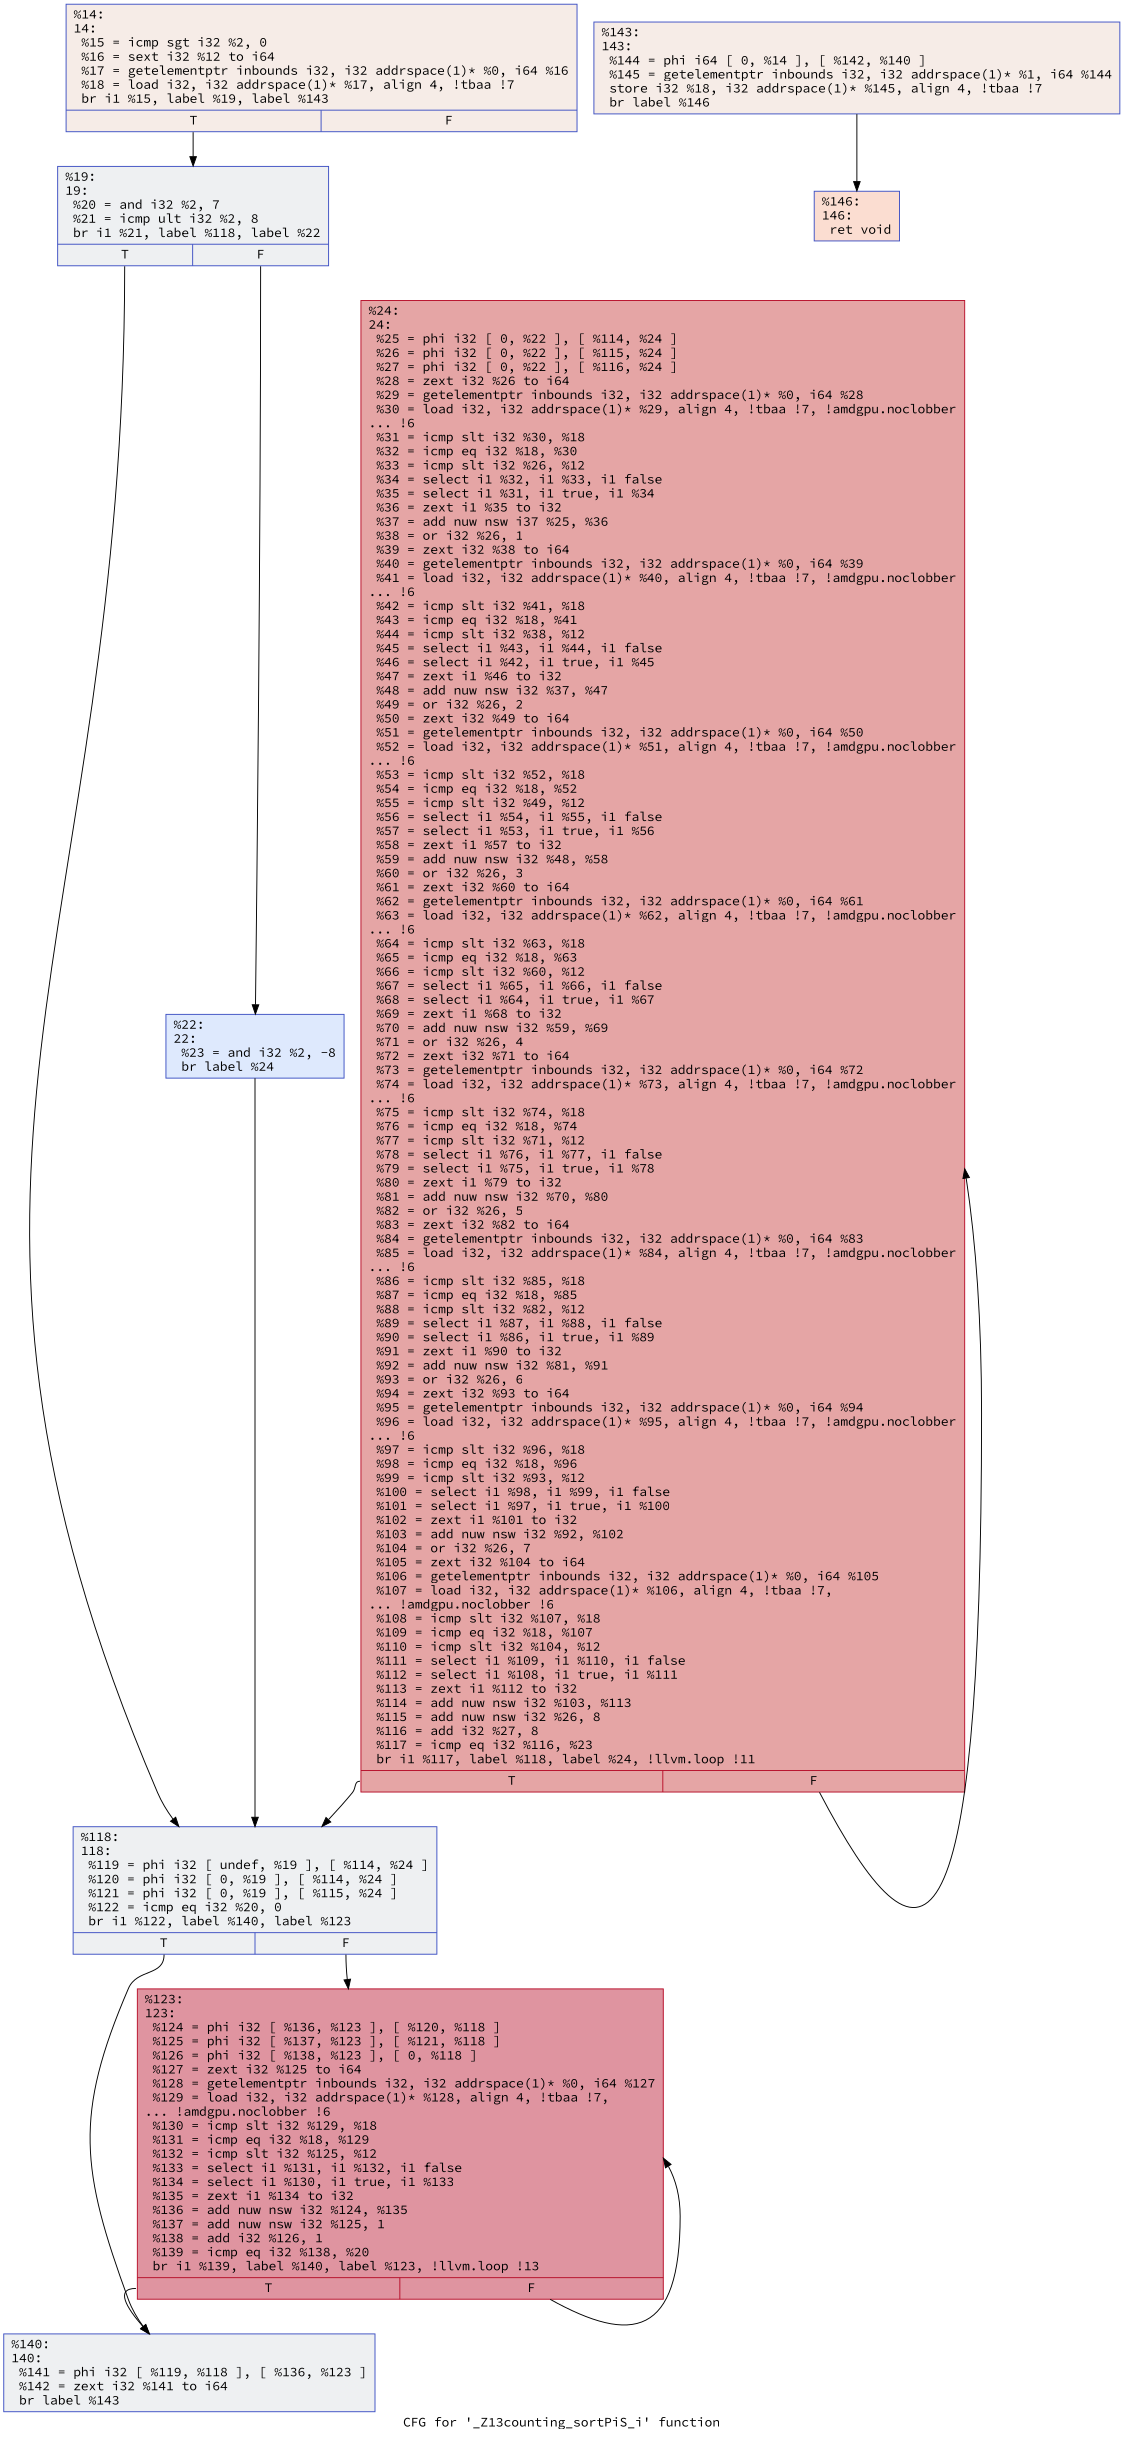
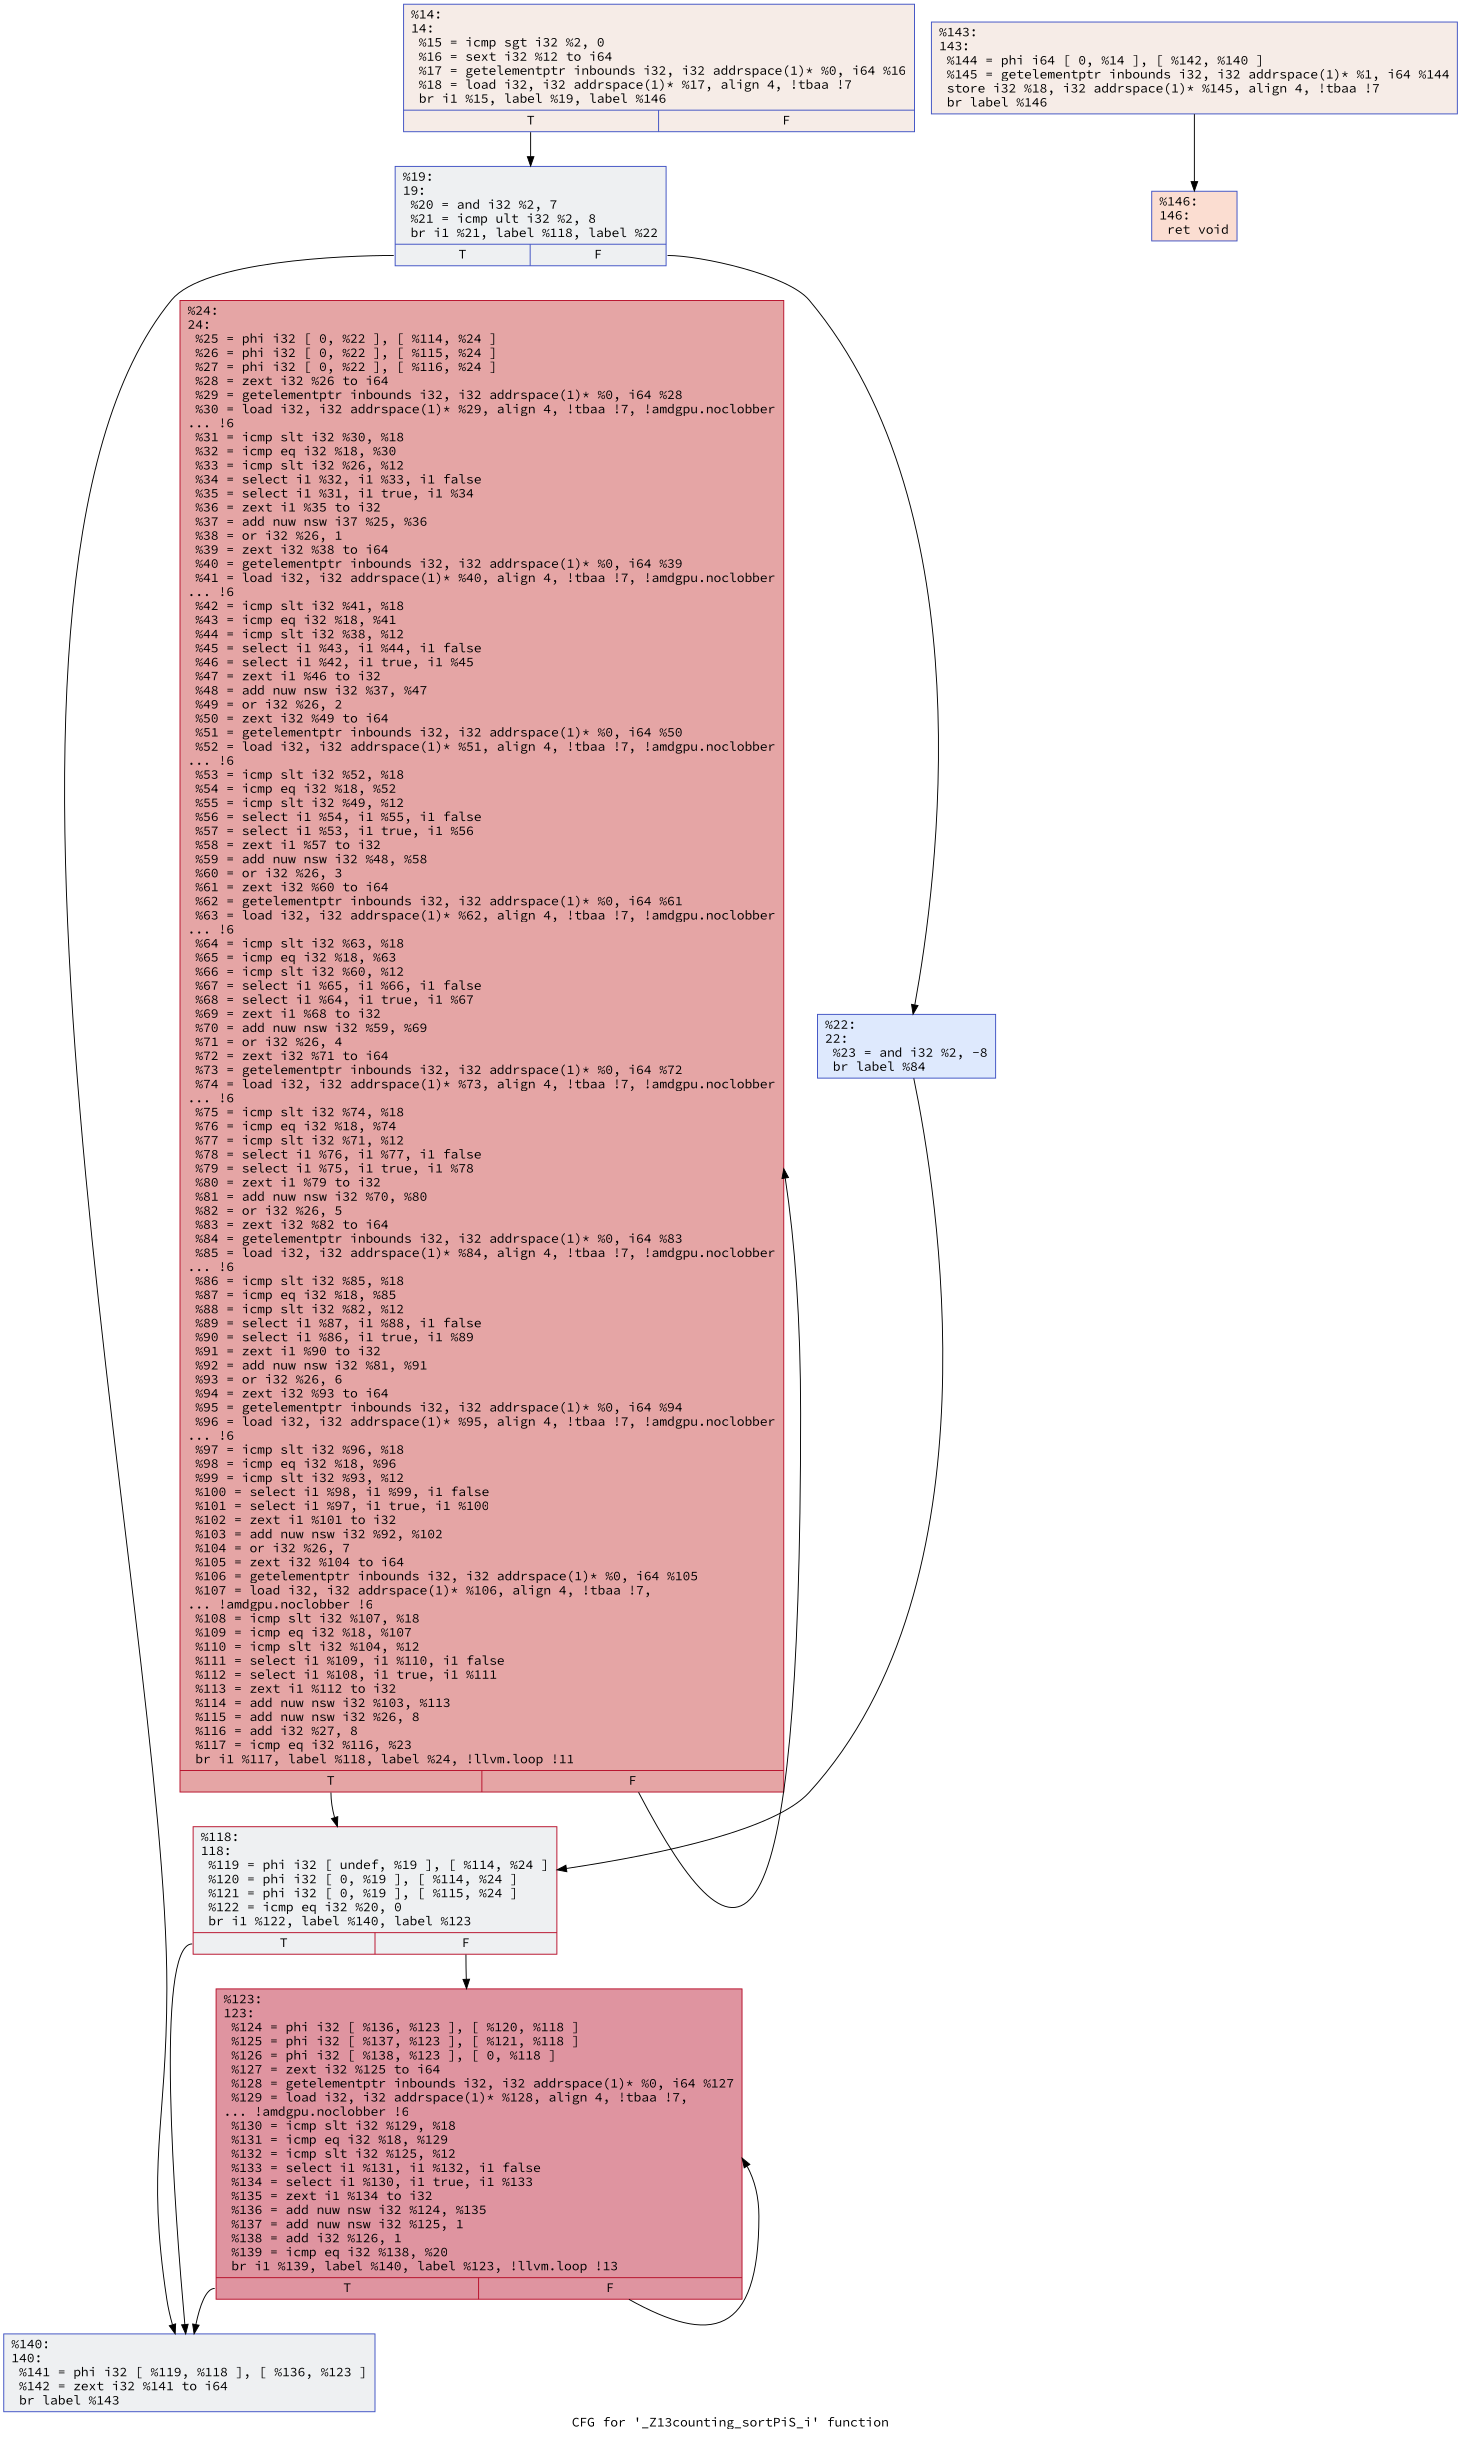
node "%14:": text "br i1 %15, label %19, label %143" -> "br i1 %15, label %19, label %146"
edge "%19:" -> "%118:": now "%19:" -> "%140:"
node "%22:": text "br label %24" -> "br label %84"
node "%118:": color #3d50c3ff -> #b70d28ff
